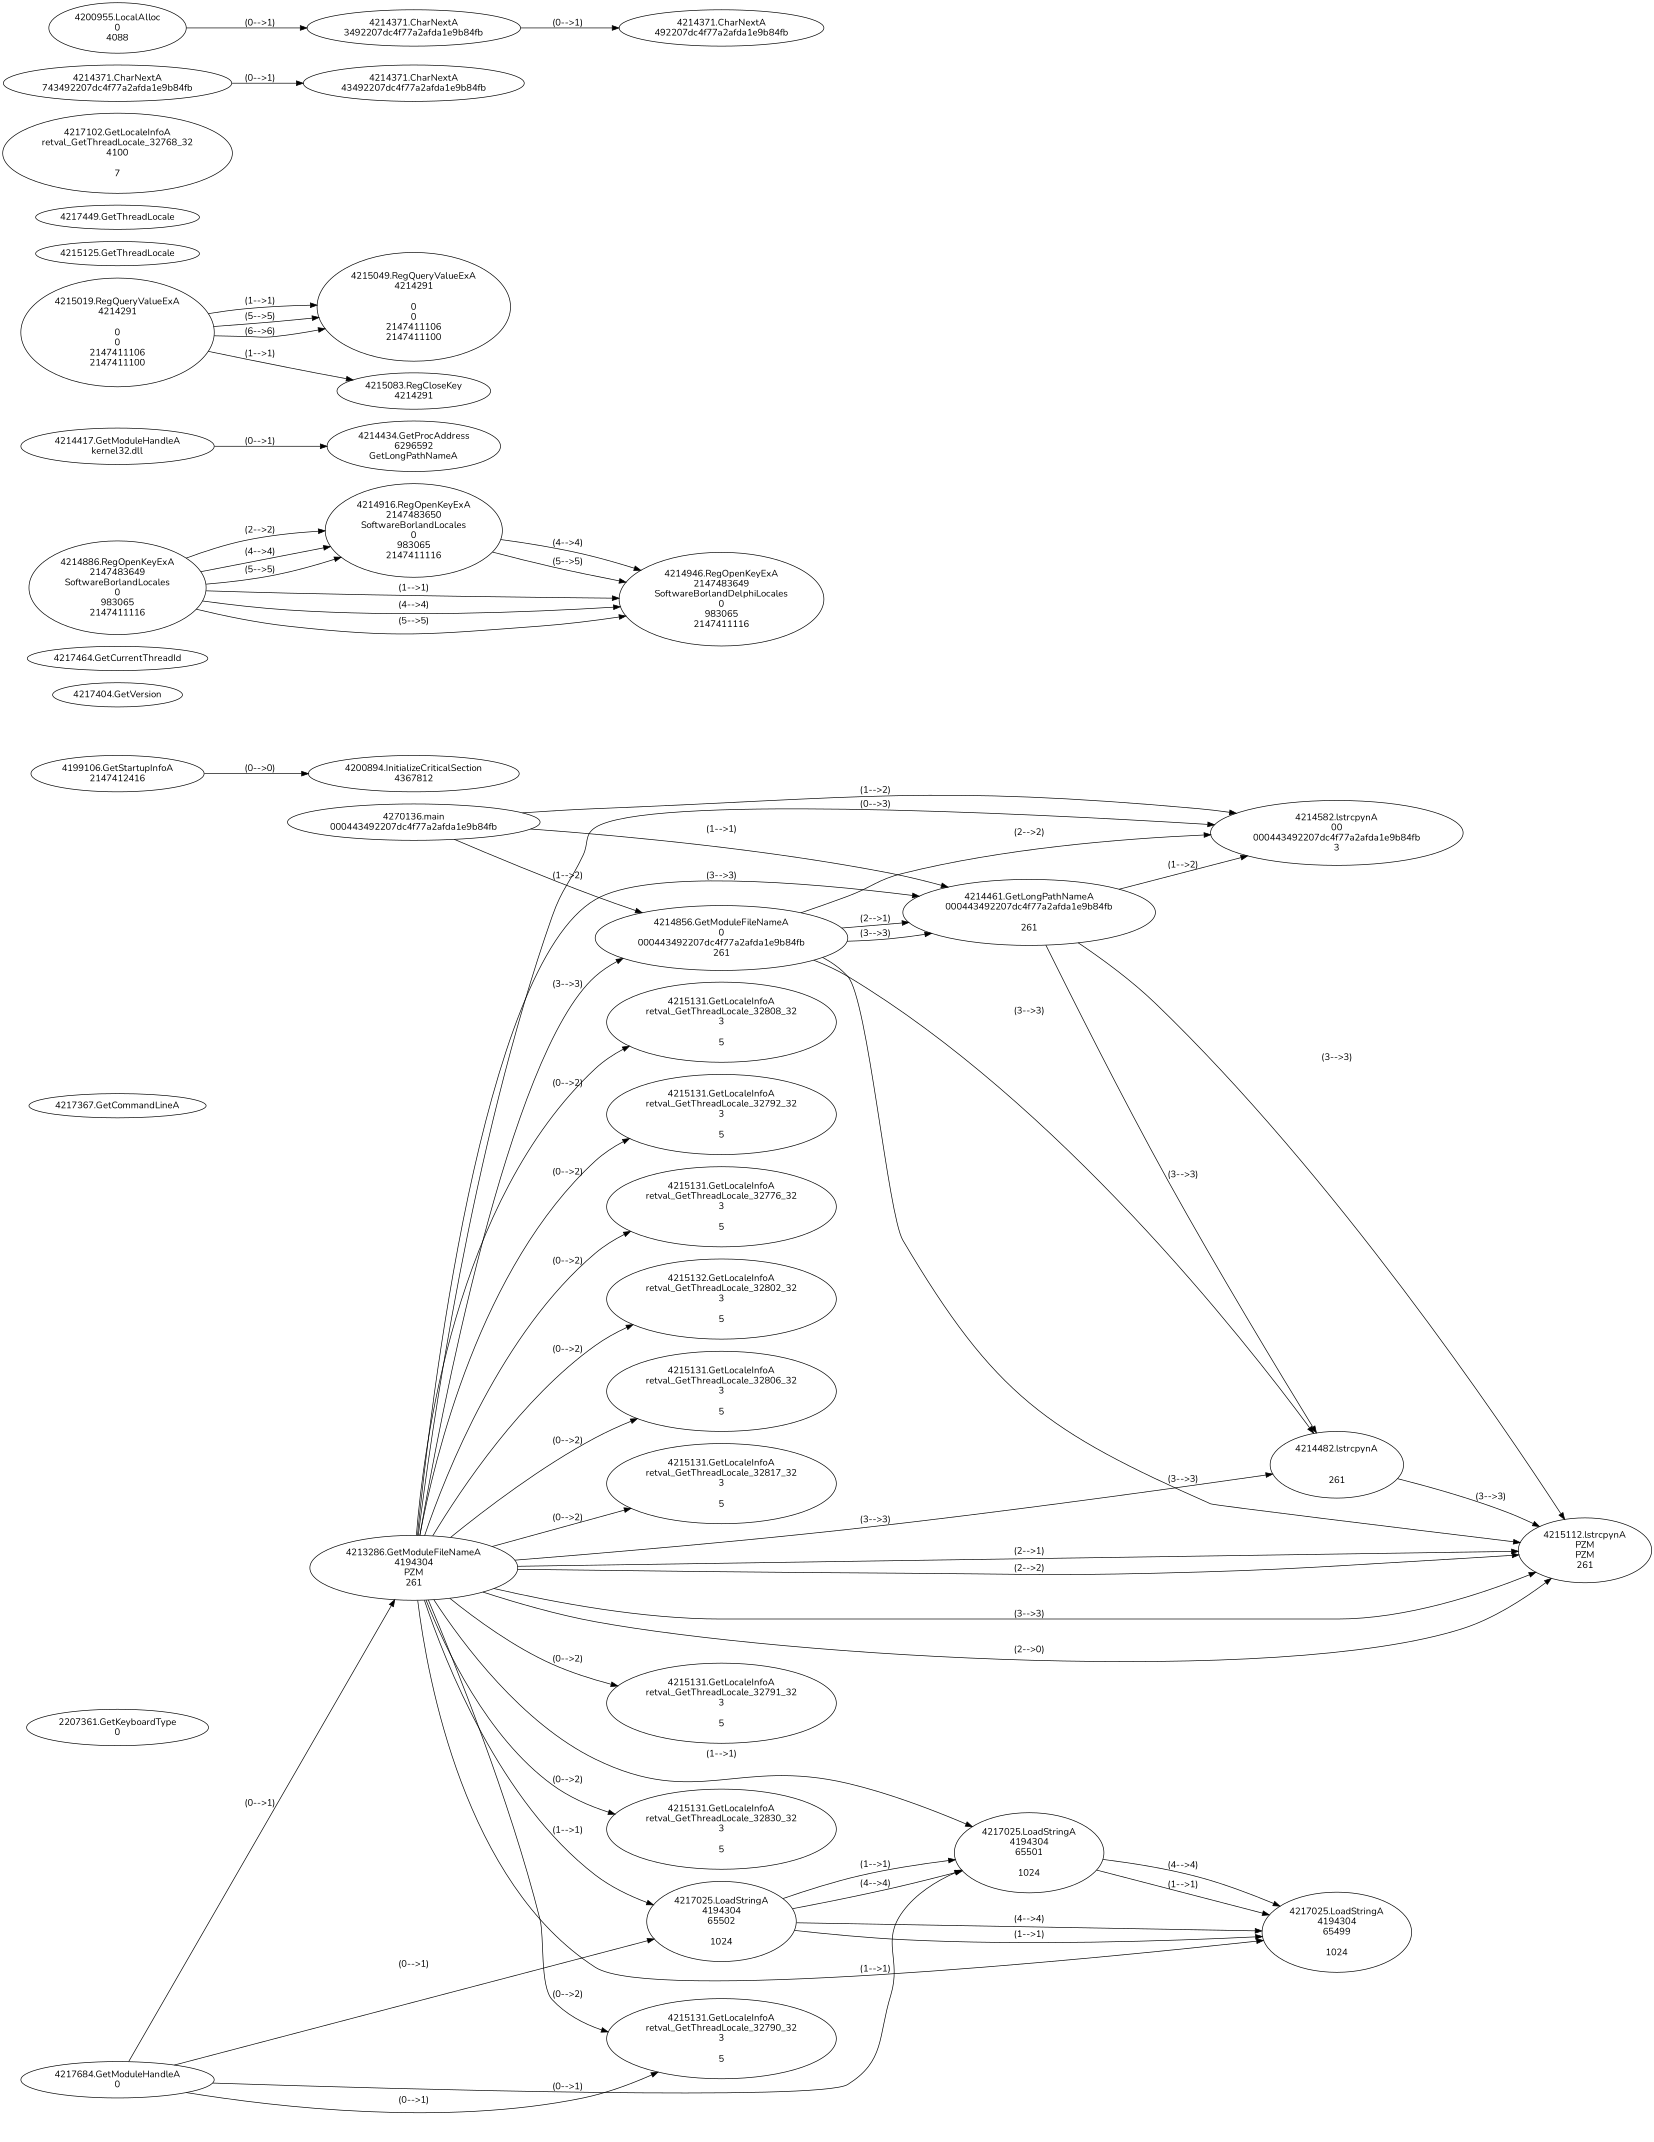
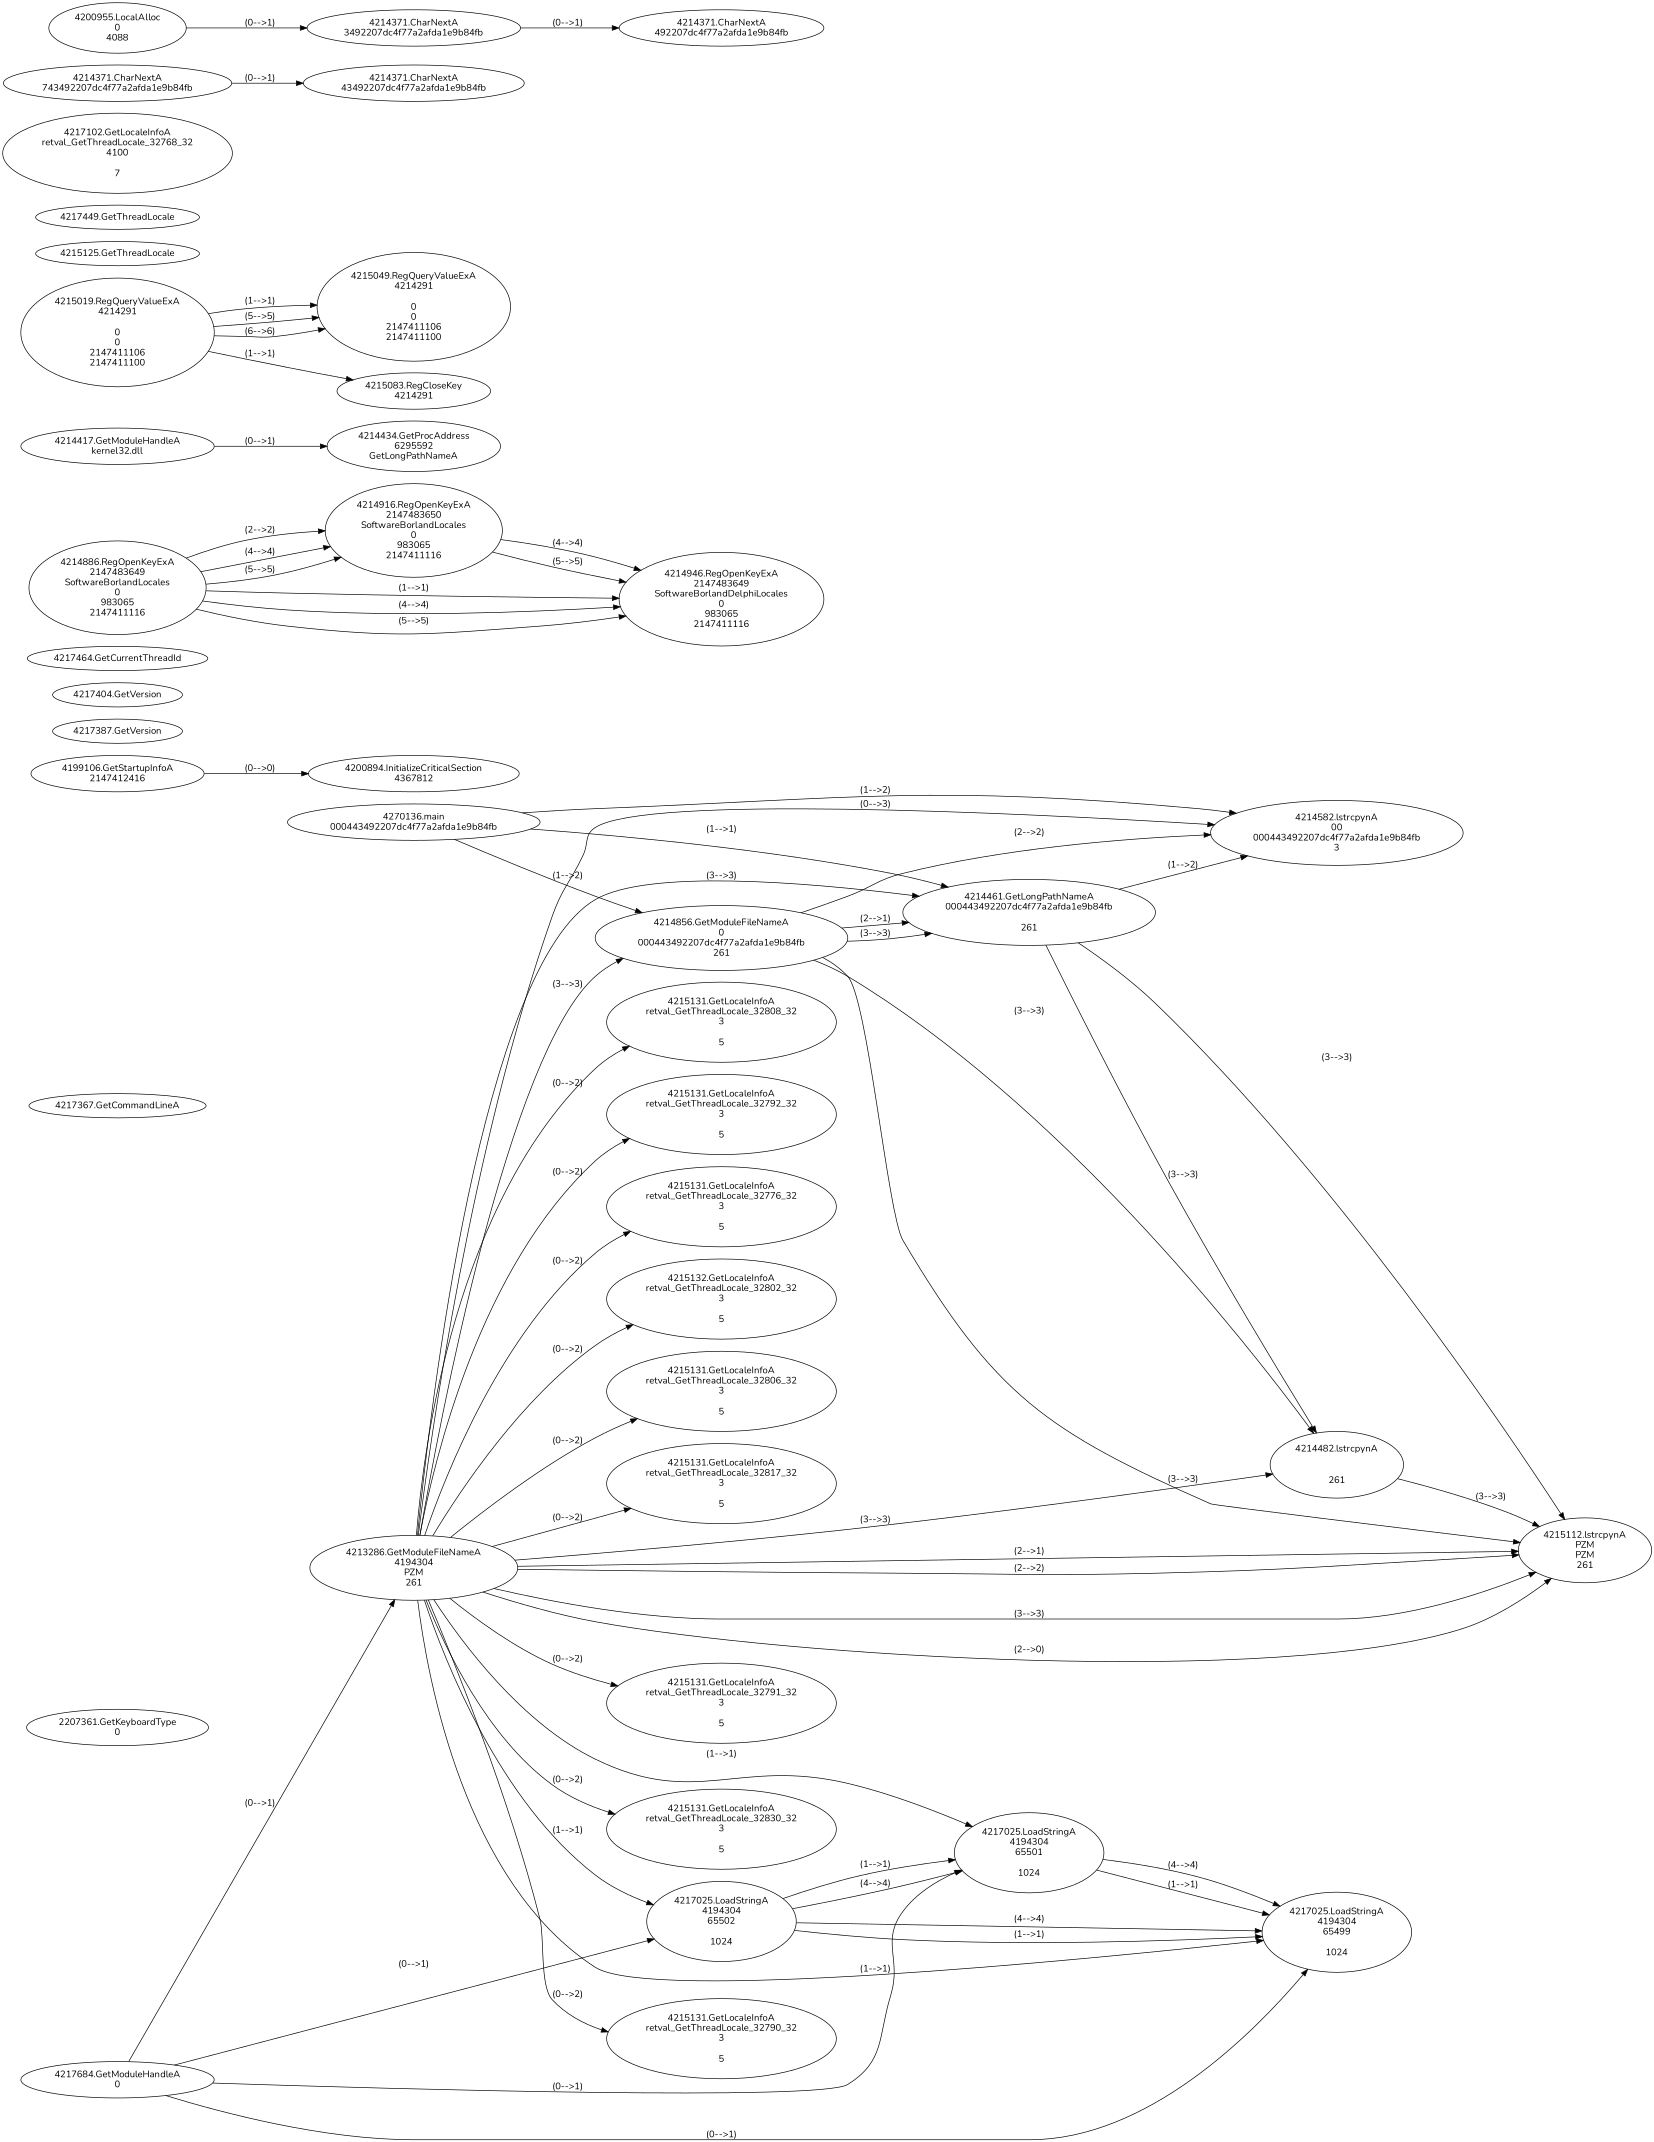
node "4214434.GetProcAddress 6296592 GetLongPathNameA": label "4214434.GetProcAddress 6296592 GetLongPathNameA" -> "4214434.GetProcAddress 6295592 GetLongPathNameA"
node "4217387.GetVersion": added
edge "4217684.GetModuleHandleA 0" -> "4215131.GetLocaleInfoA retval_GetThreadLocale_32790_32 3 5": now "4217684.GetModuleHandleA 0" -> "4217025.LoadStringA 4194304 65499 1024"
